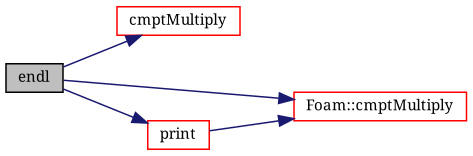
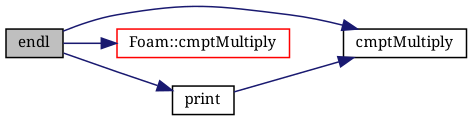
node "cmptMultiply": color red -> black
edge "print" -> "Foam::cmptMultiply": now "print" -> "cmptMultiply"
node "print": color red -> black
